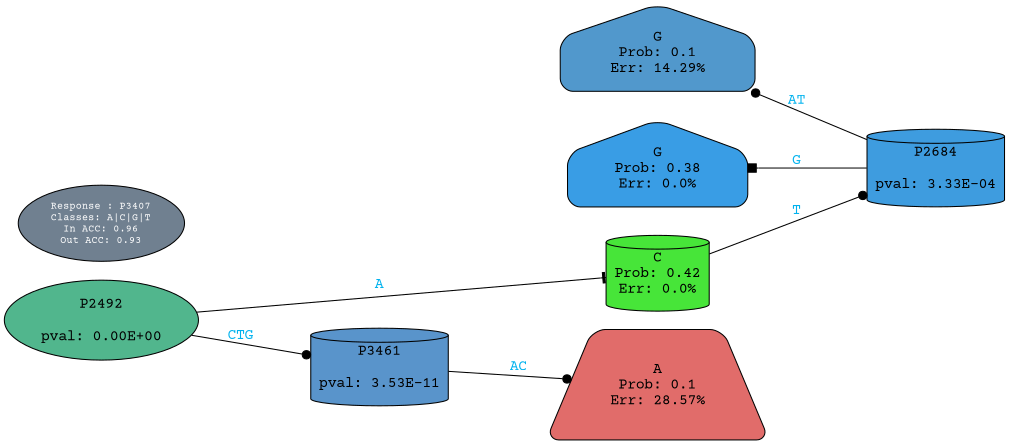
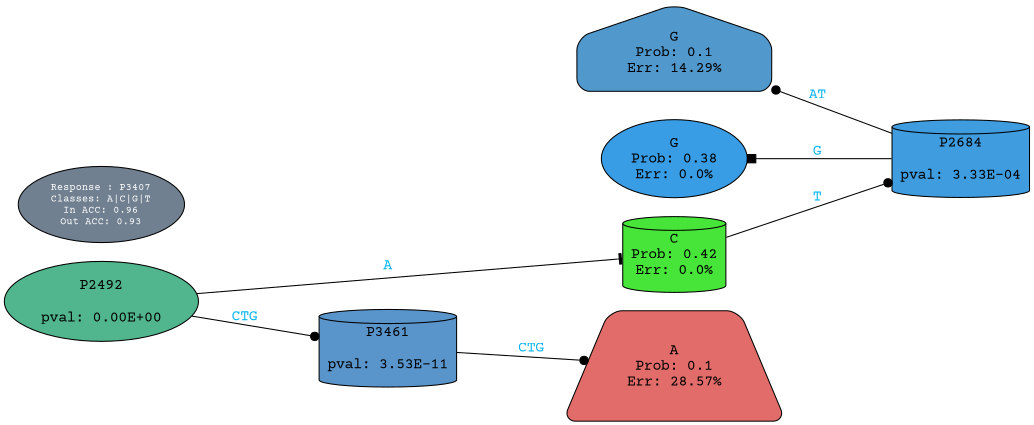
node "G Prob: 0.38 Err: 0.0%": shape house -> ellipse
edge "P3461 pval: 3.53E-11" -> "A Prob: 0.1 Err: 28.57%": label "AC" -> "CTG"
